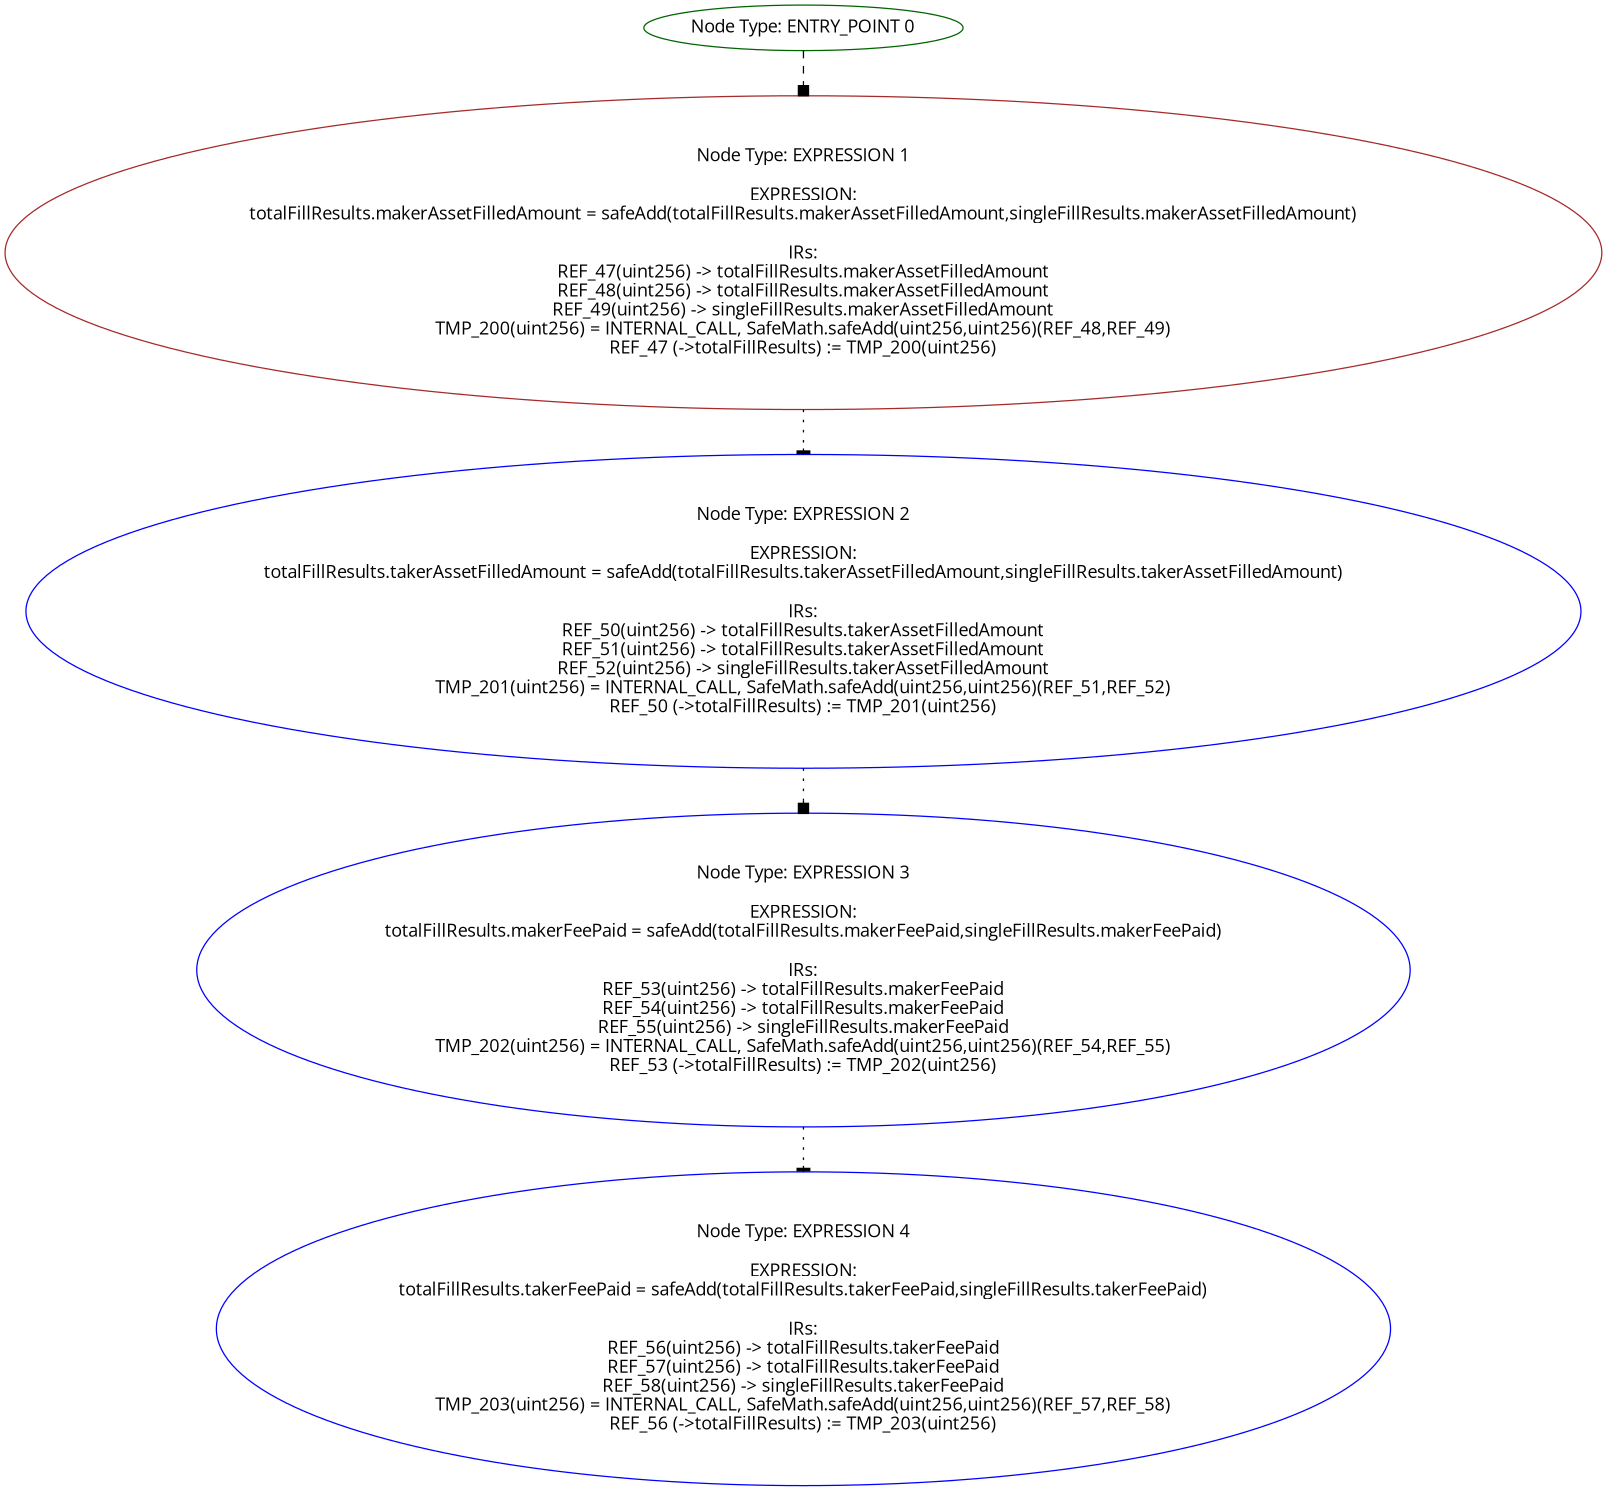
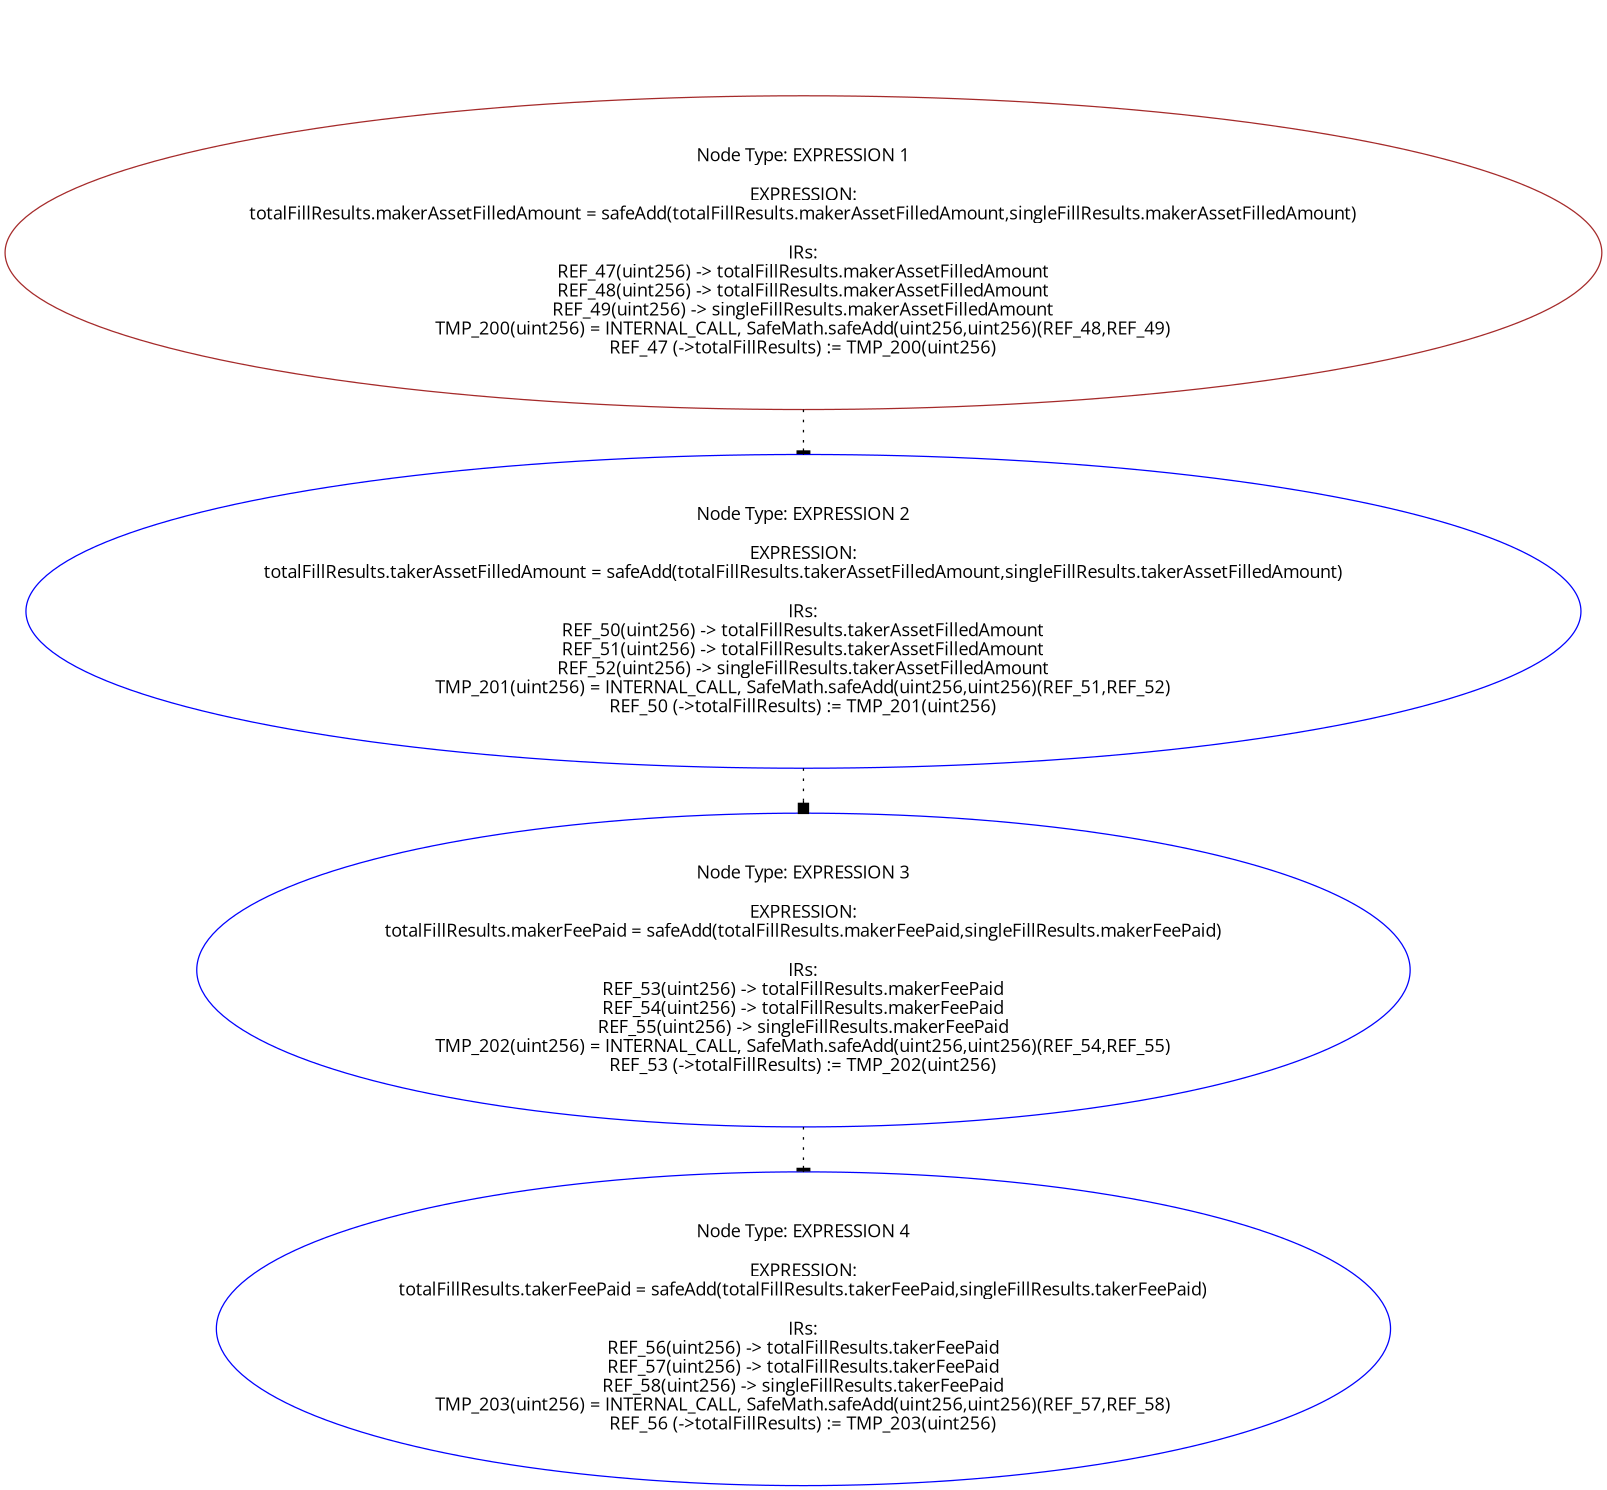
node "Node Type: ENTRY_POINT 0": removed
